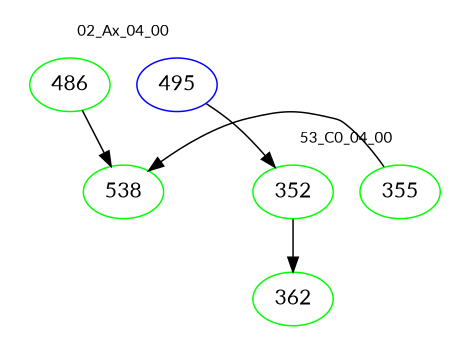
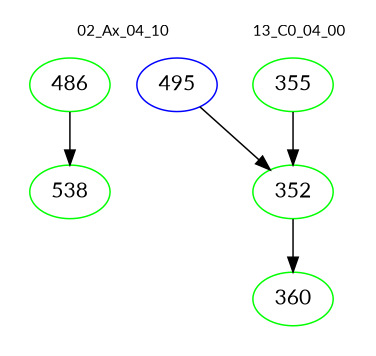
cluster "02_Ax_04_00": label "02_Ax_04_00" -> "02_Ax_04_10"
edge "355" -> "538": now "355" -> "352"
cluster "53_C0_04_00": label "53_C0_04_00" -> "13_C0_04_00"
node "362": label "362" -> "360"
